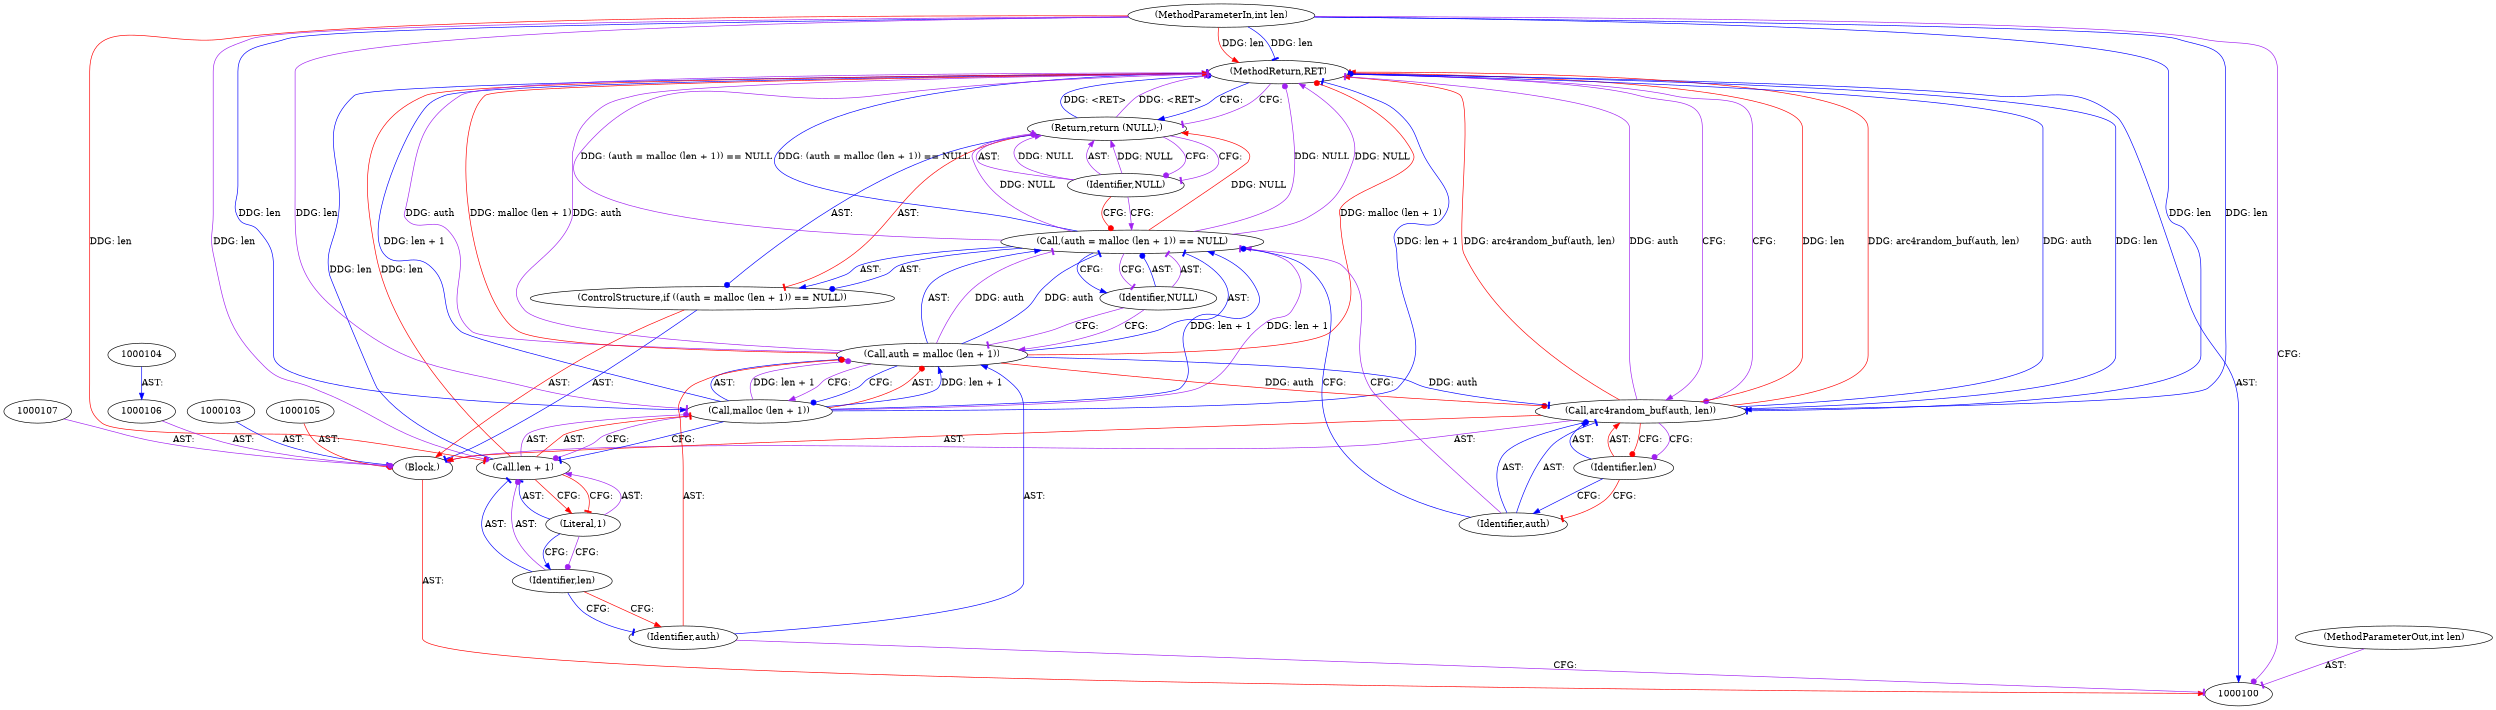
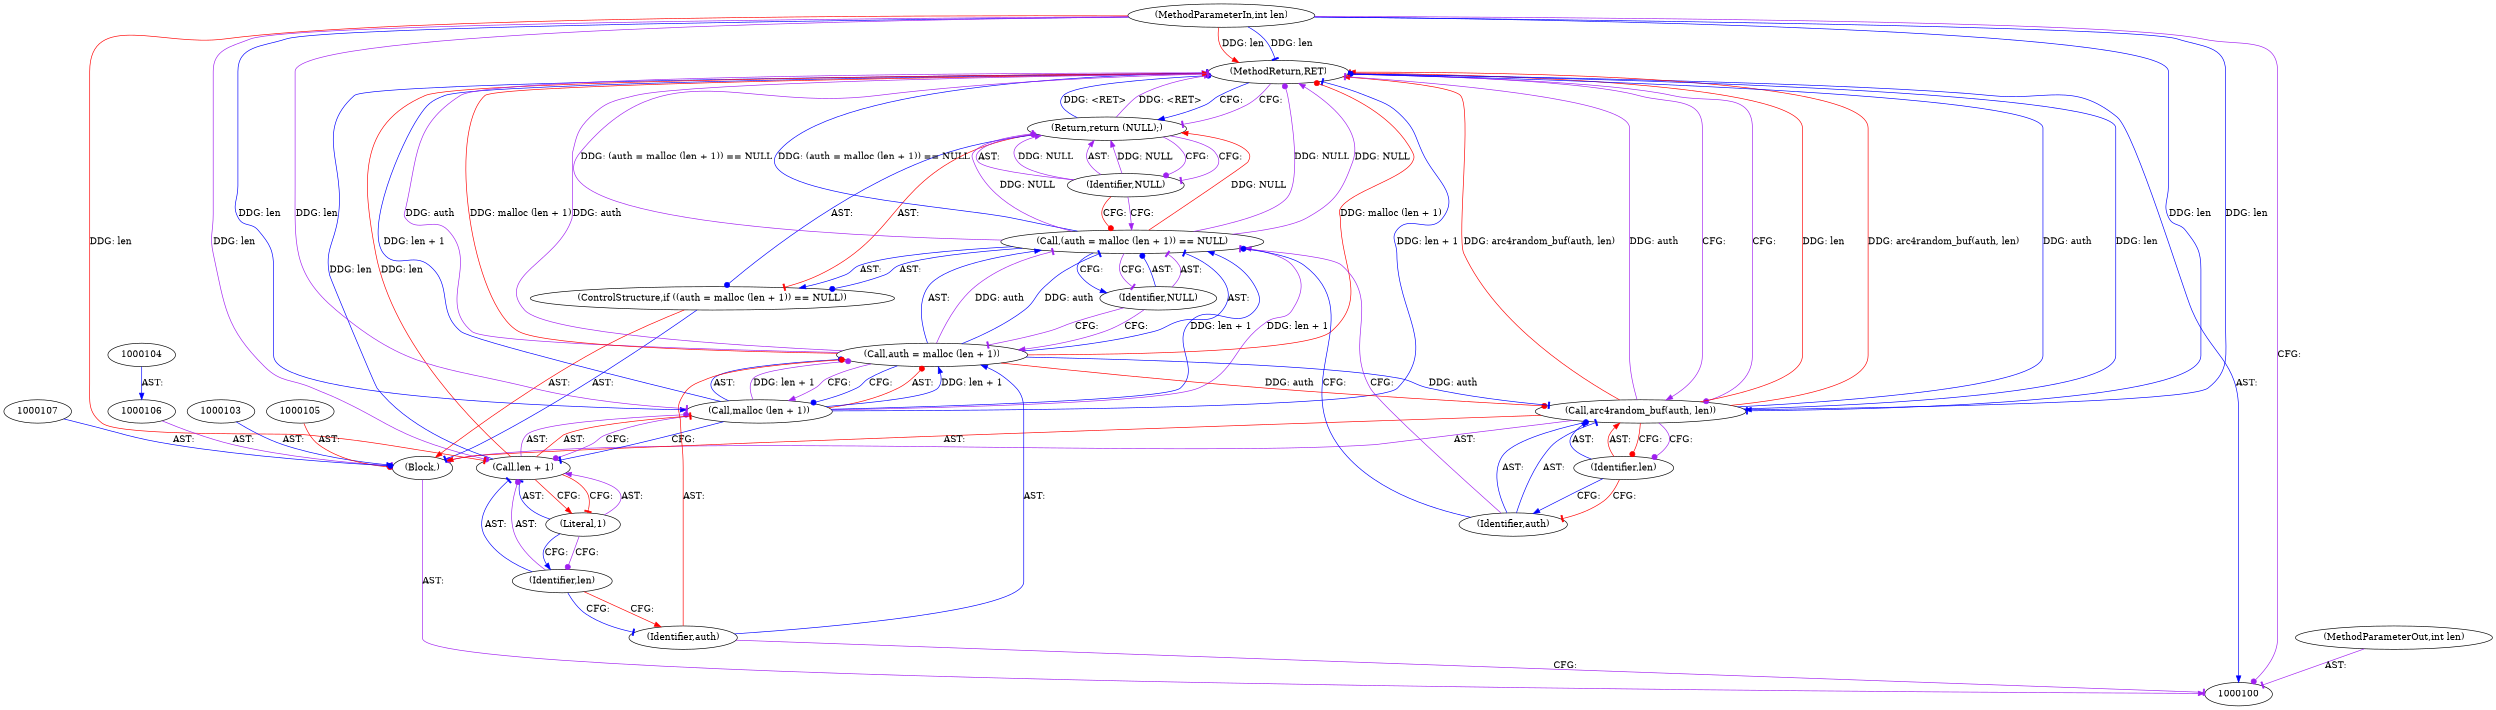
edge "1000107" -> "(Block,)": color purple -> blue
edge "1000106" -> "(Block,)": arrowhead normal -> tee
edge "(Block,)" -> "1000100": color red -> purple
